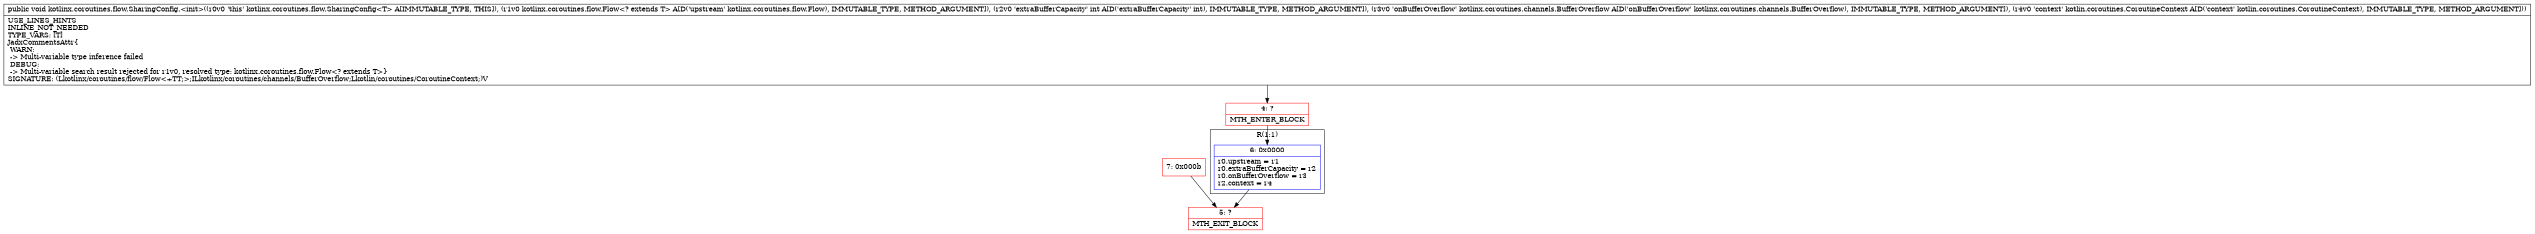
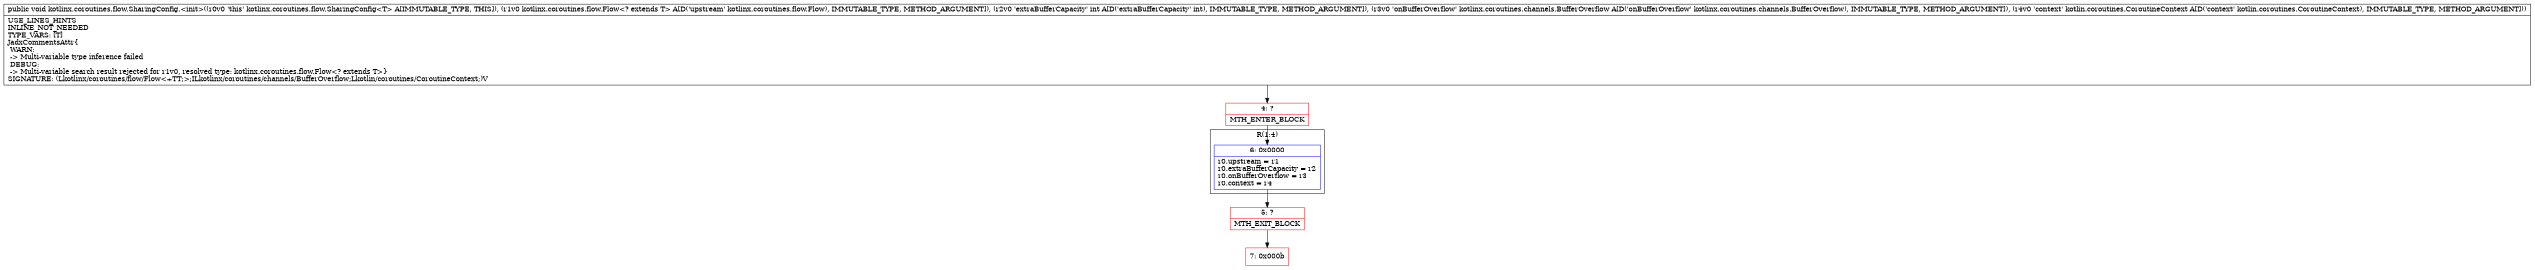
cluster "R(1:1)": label "R(1:1)" -> "R(1:4)"
node "6: 0x0000": text "r2.context = r4" -> "r0.context = r4"
edge "7: 0x000b" -> "5: ?": reversed
